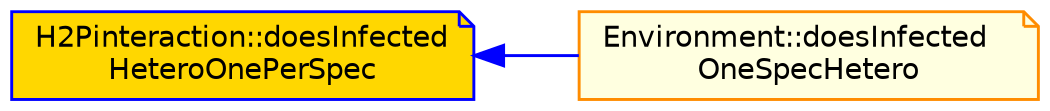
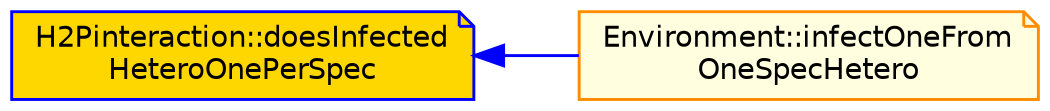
node "Environment::doesInfected OneSpecHetero": label "Environment::doesInfected OneSpecHetero" -> "Environment::infectOneFrom OneSpecHetero"
